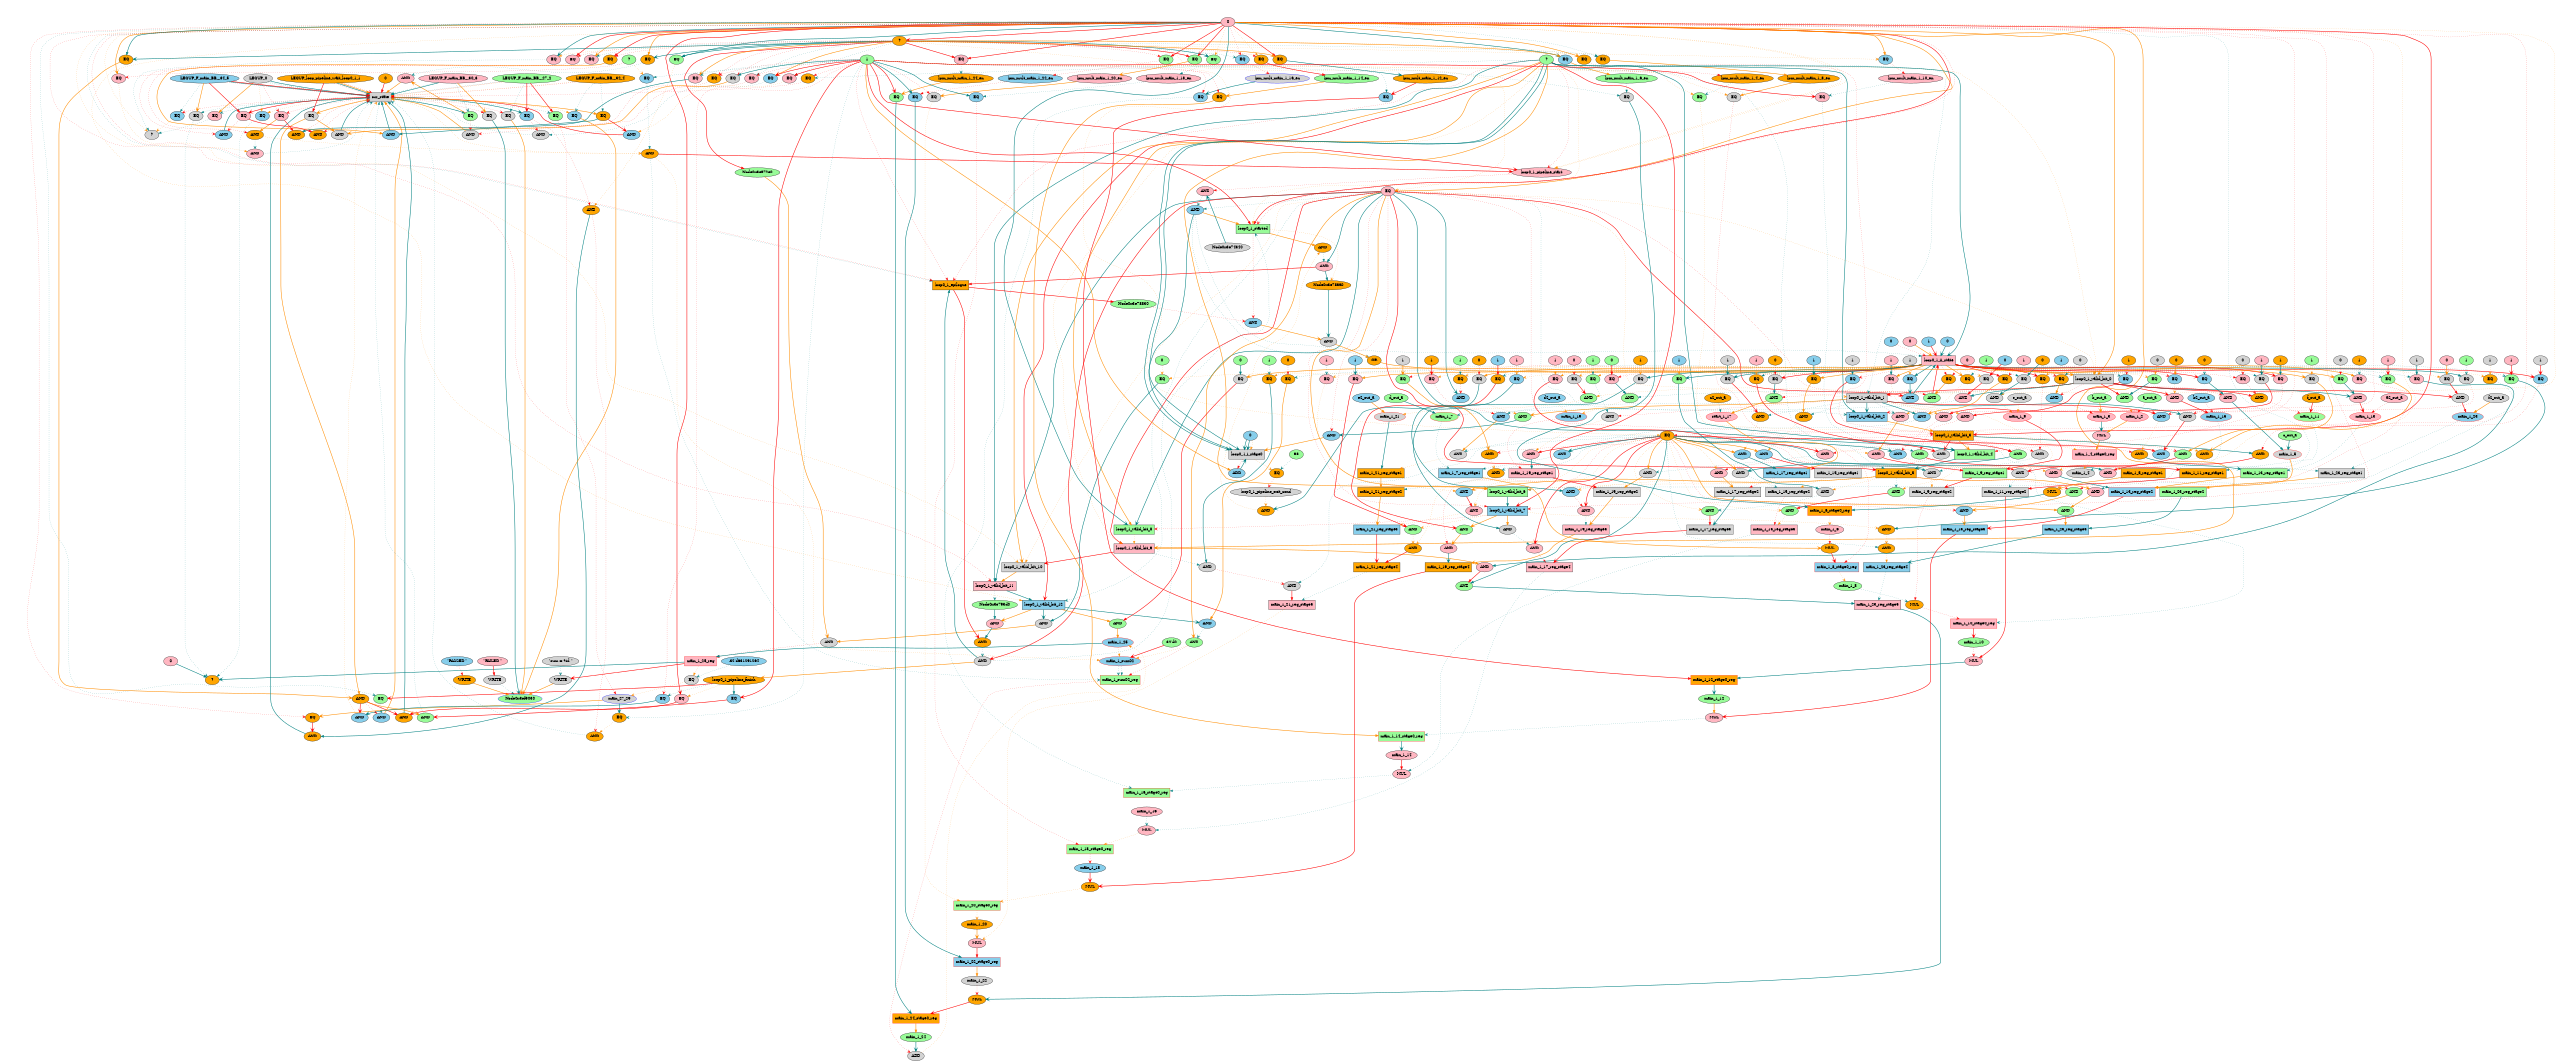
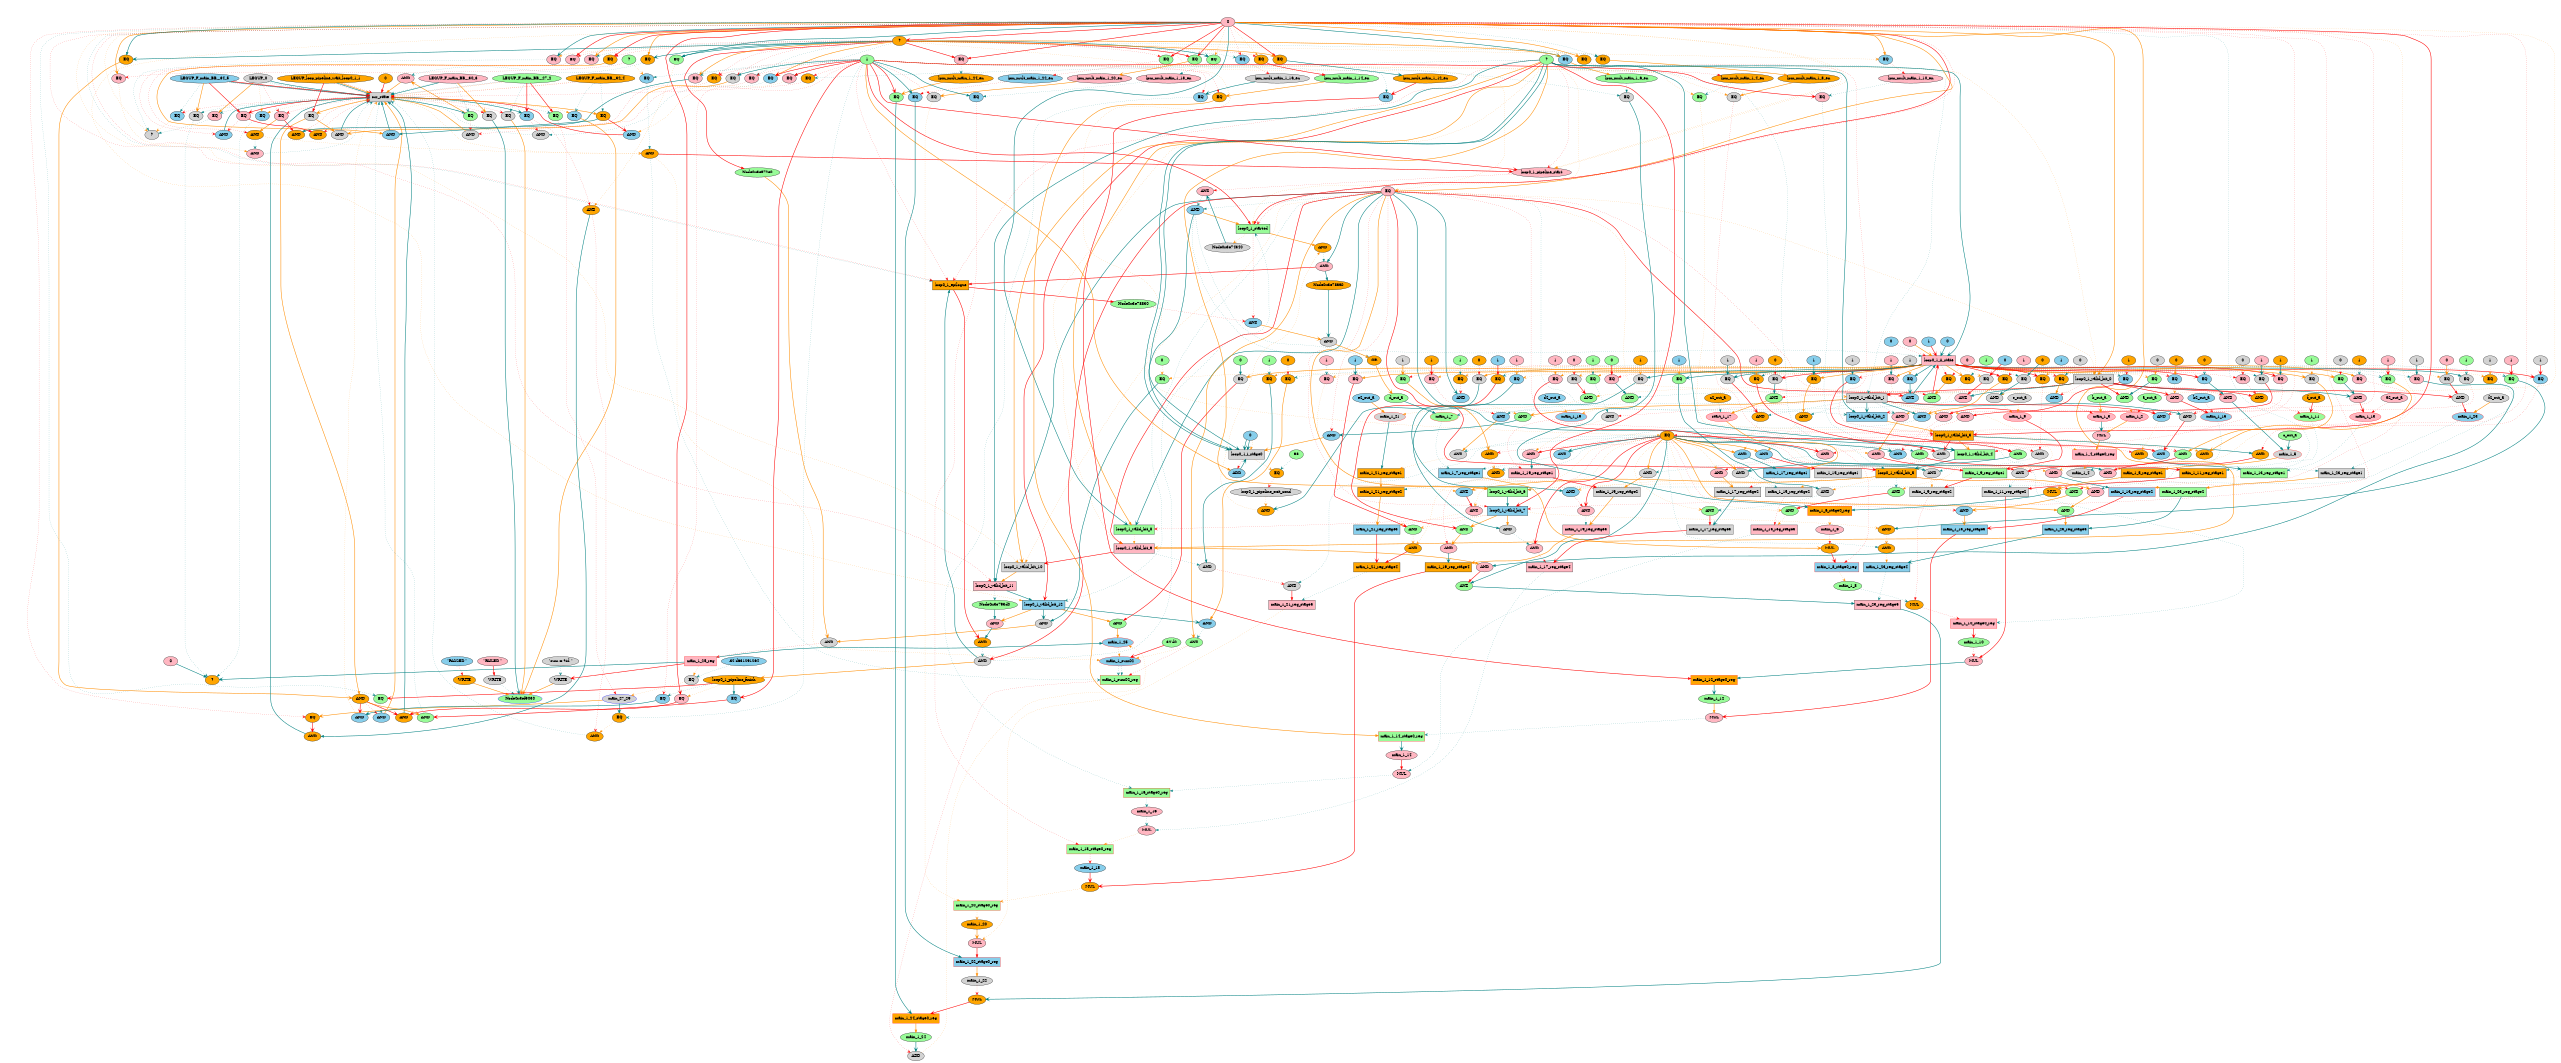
node "lpm_mult_main_1_16_en": color blue -> black
edge "loop0_1_started" -> "Node0x3e78aa0": now "loop0_1_started" -> "Node0x3e74340"
edge "OR" -> "loop0_1_valid_bit_0": now "OR" -> "d_out_a"
edge "main_1_13_reg_stage1" -> "main_1_13_reg_stage2": style bold -> dotted
edge "main_1_5" -> "main_1_13_reg_stage2": now "main_1_5" -> "main_1_5_reg_stage1"
edge "main_1_25" -> "main_1_25_reg": reversed
edge "main_1_16_stage0_reg" -> "main_1_16": added
